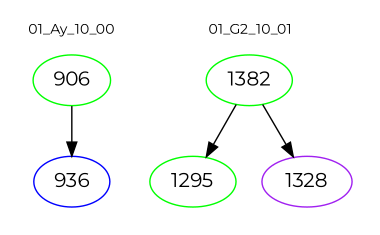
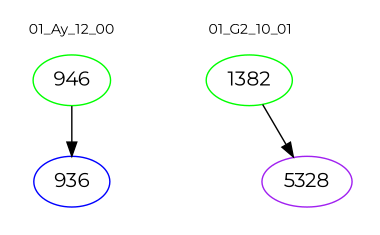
cluster "01_Ay_10_00": label "01_Ay_10_00" -> "01_Ay_12_00"
node "906": label "906" -> "946"
node "1295": removed
node "1328": label "1328" -> "5328"
